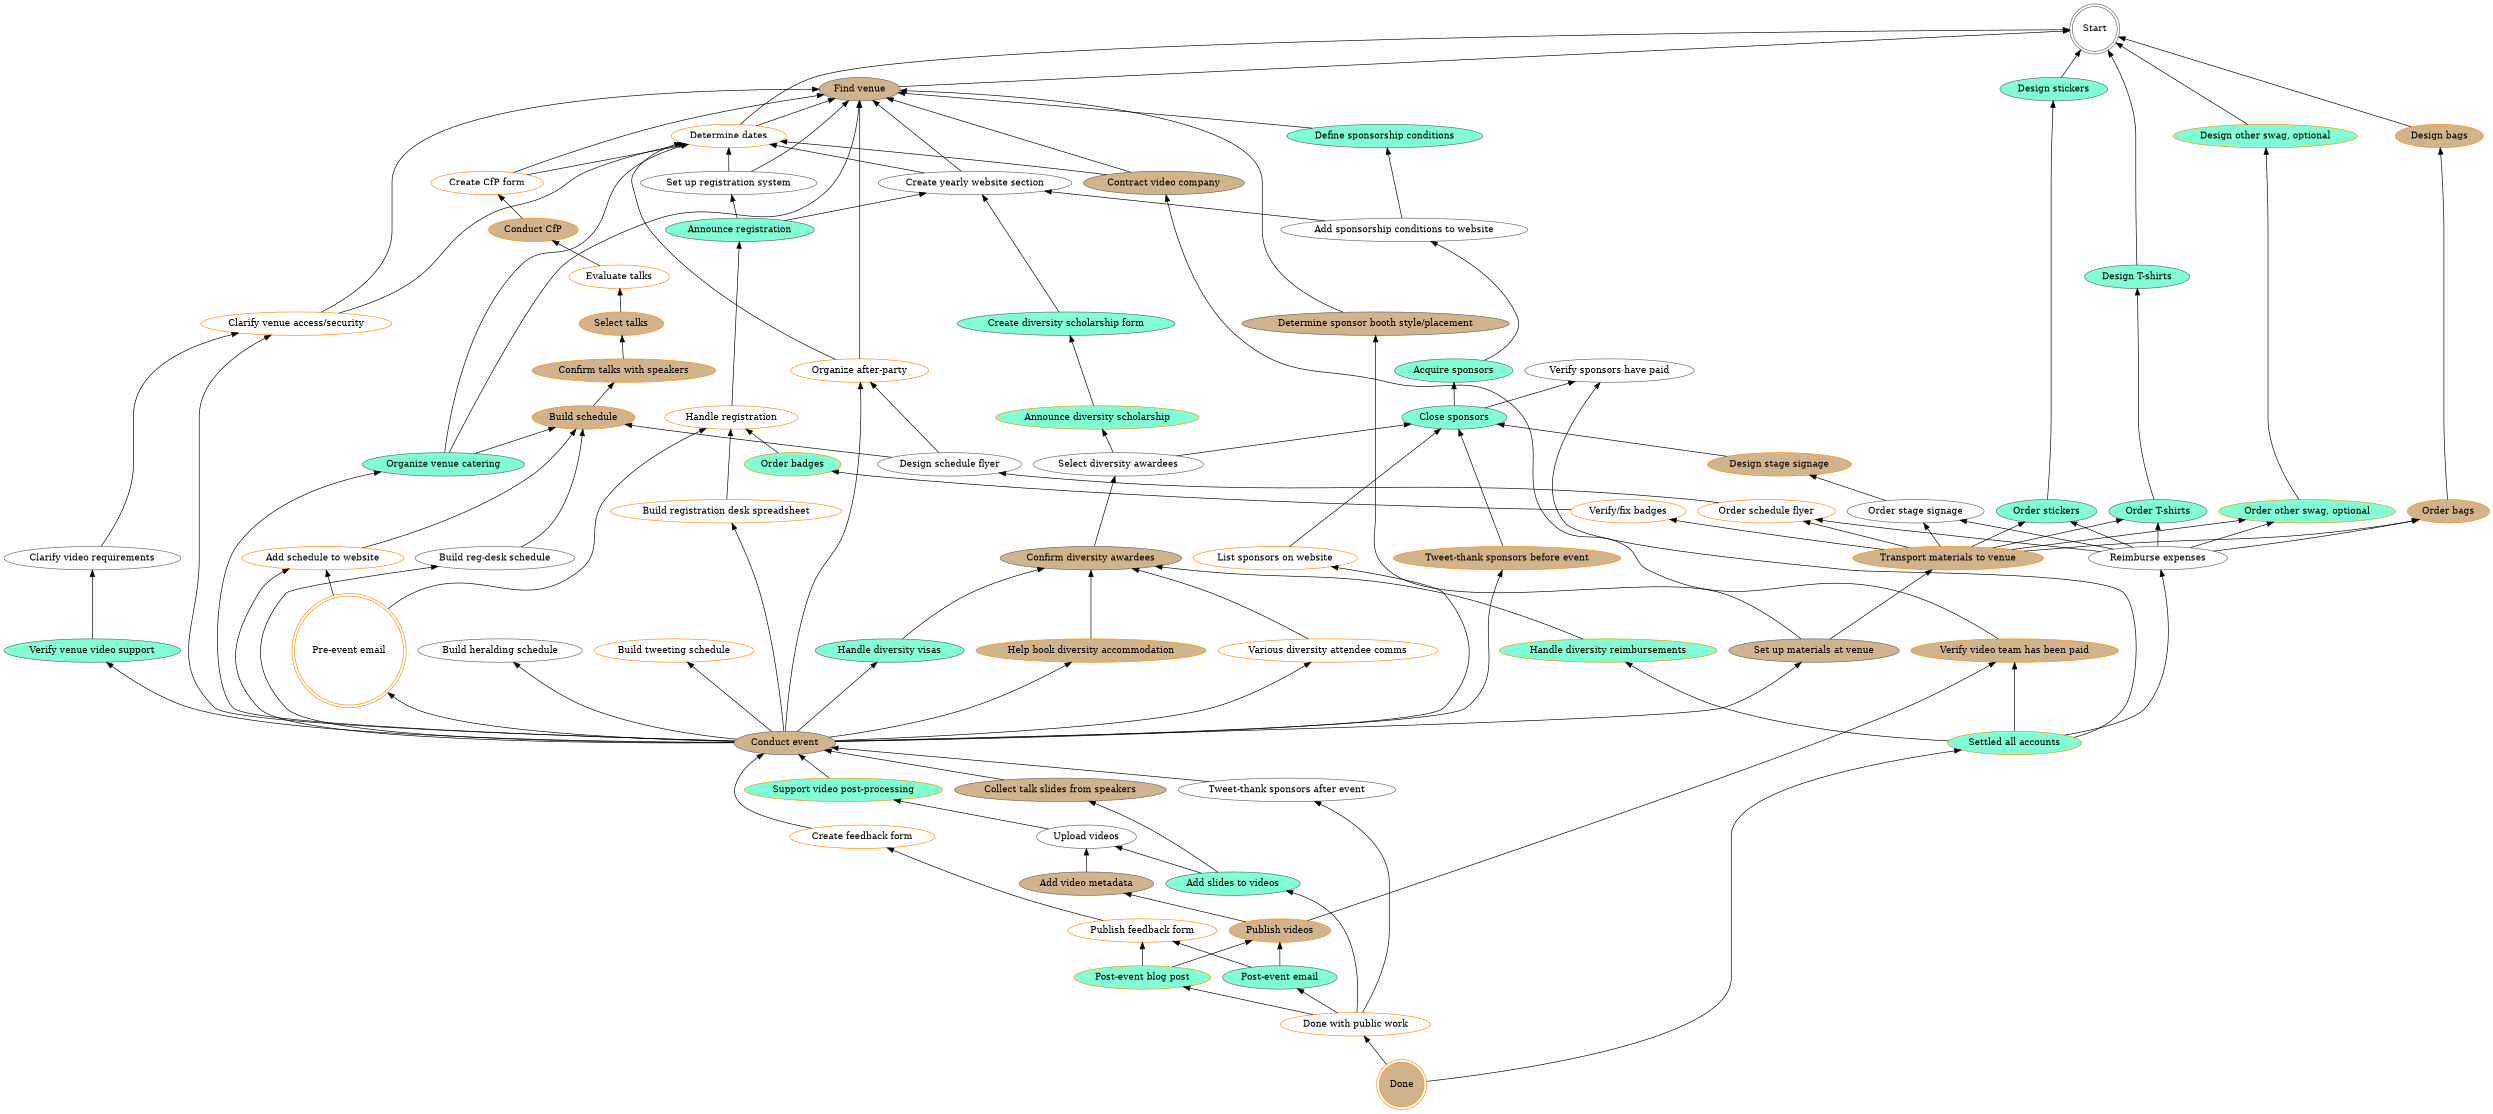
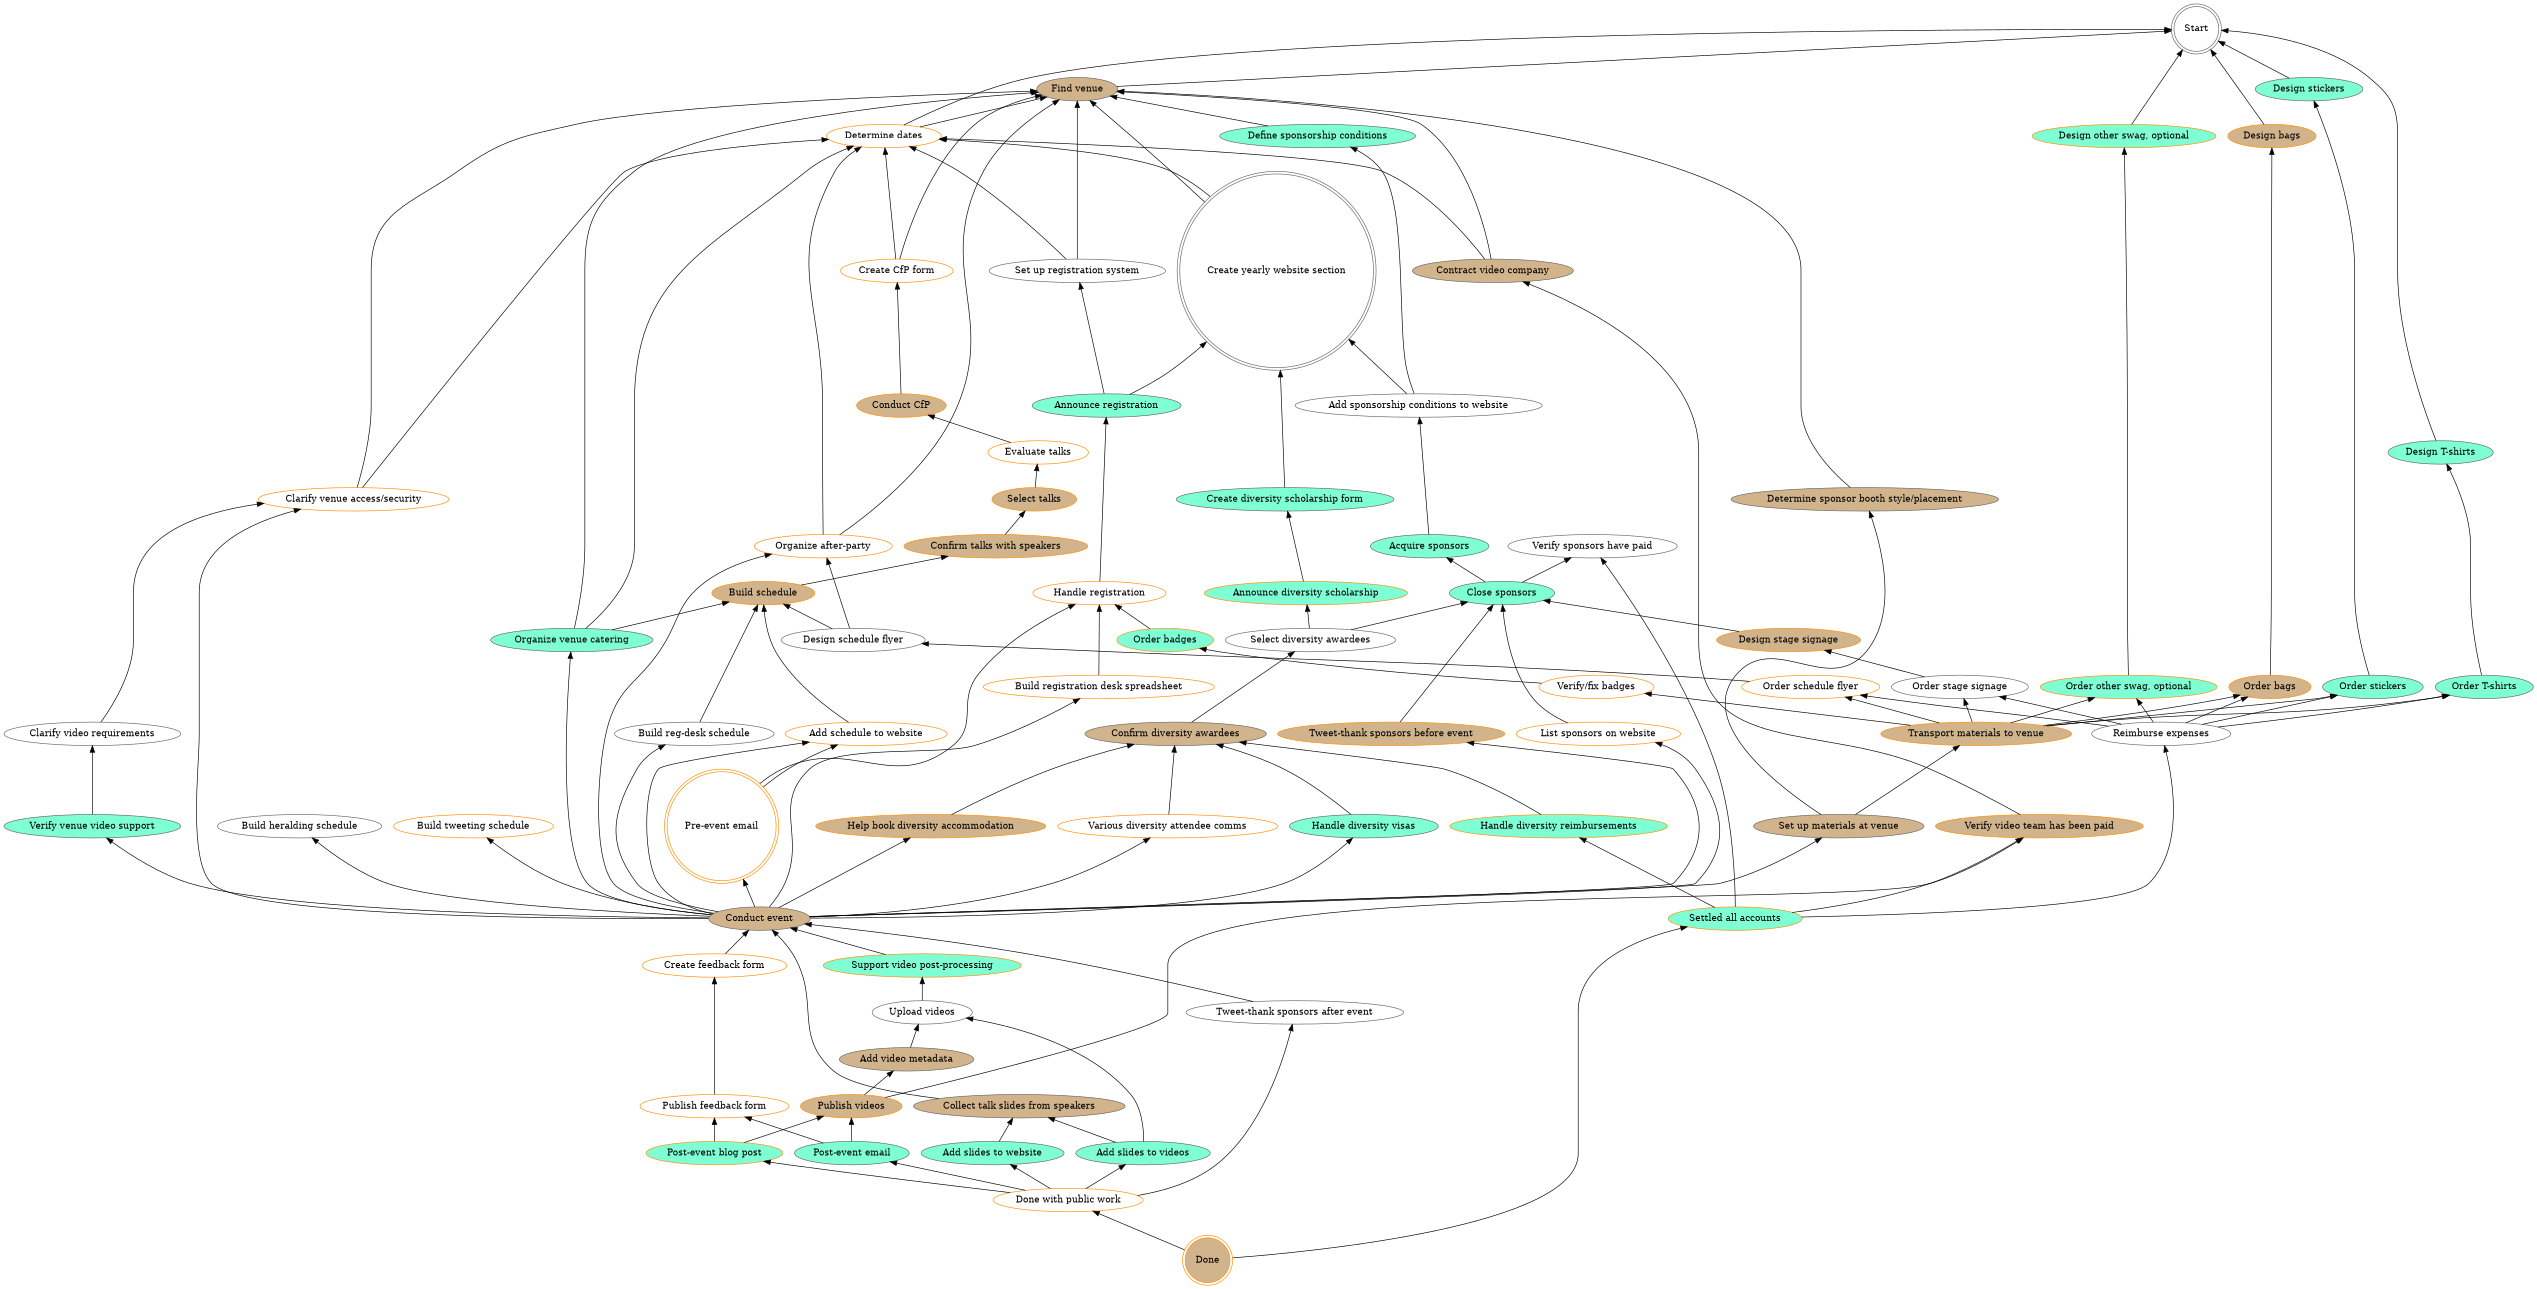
node "Create yearly website section": shape ellipse -> doublecircle
node "Add slides to website": added
